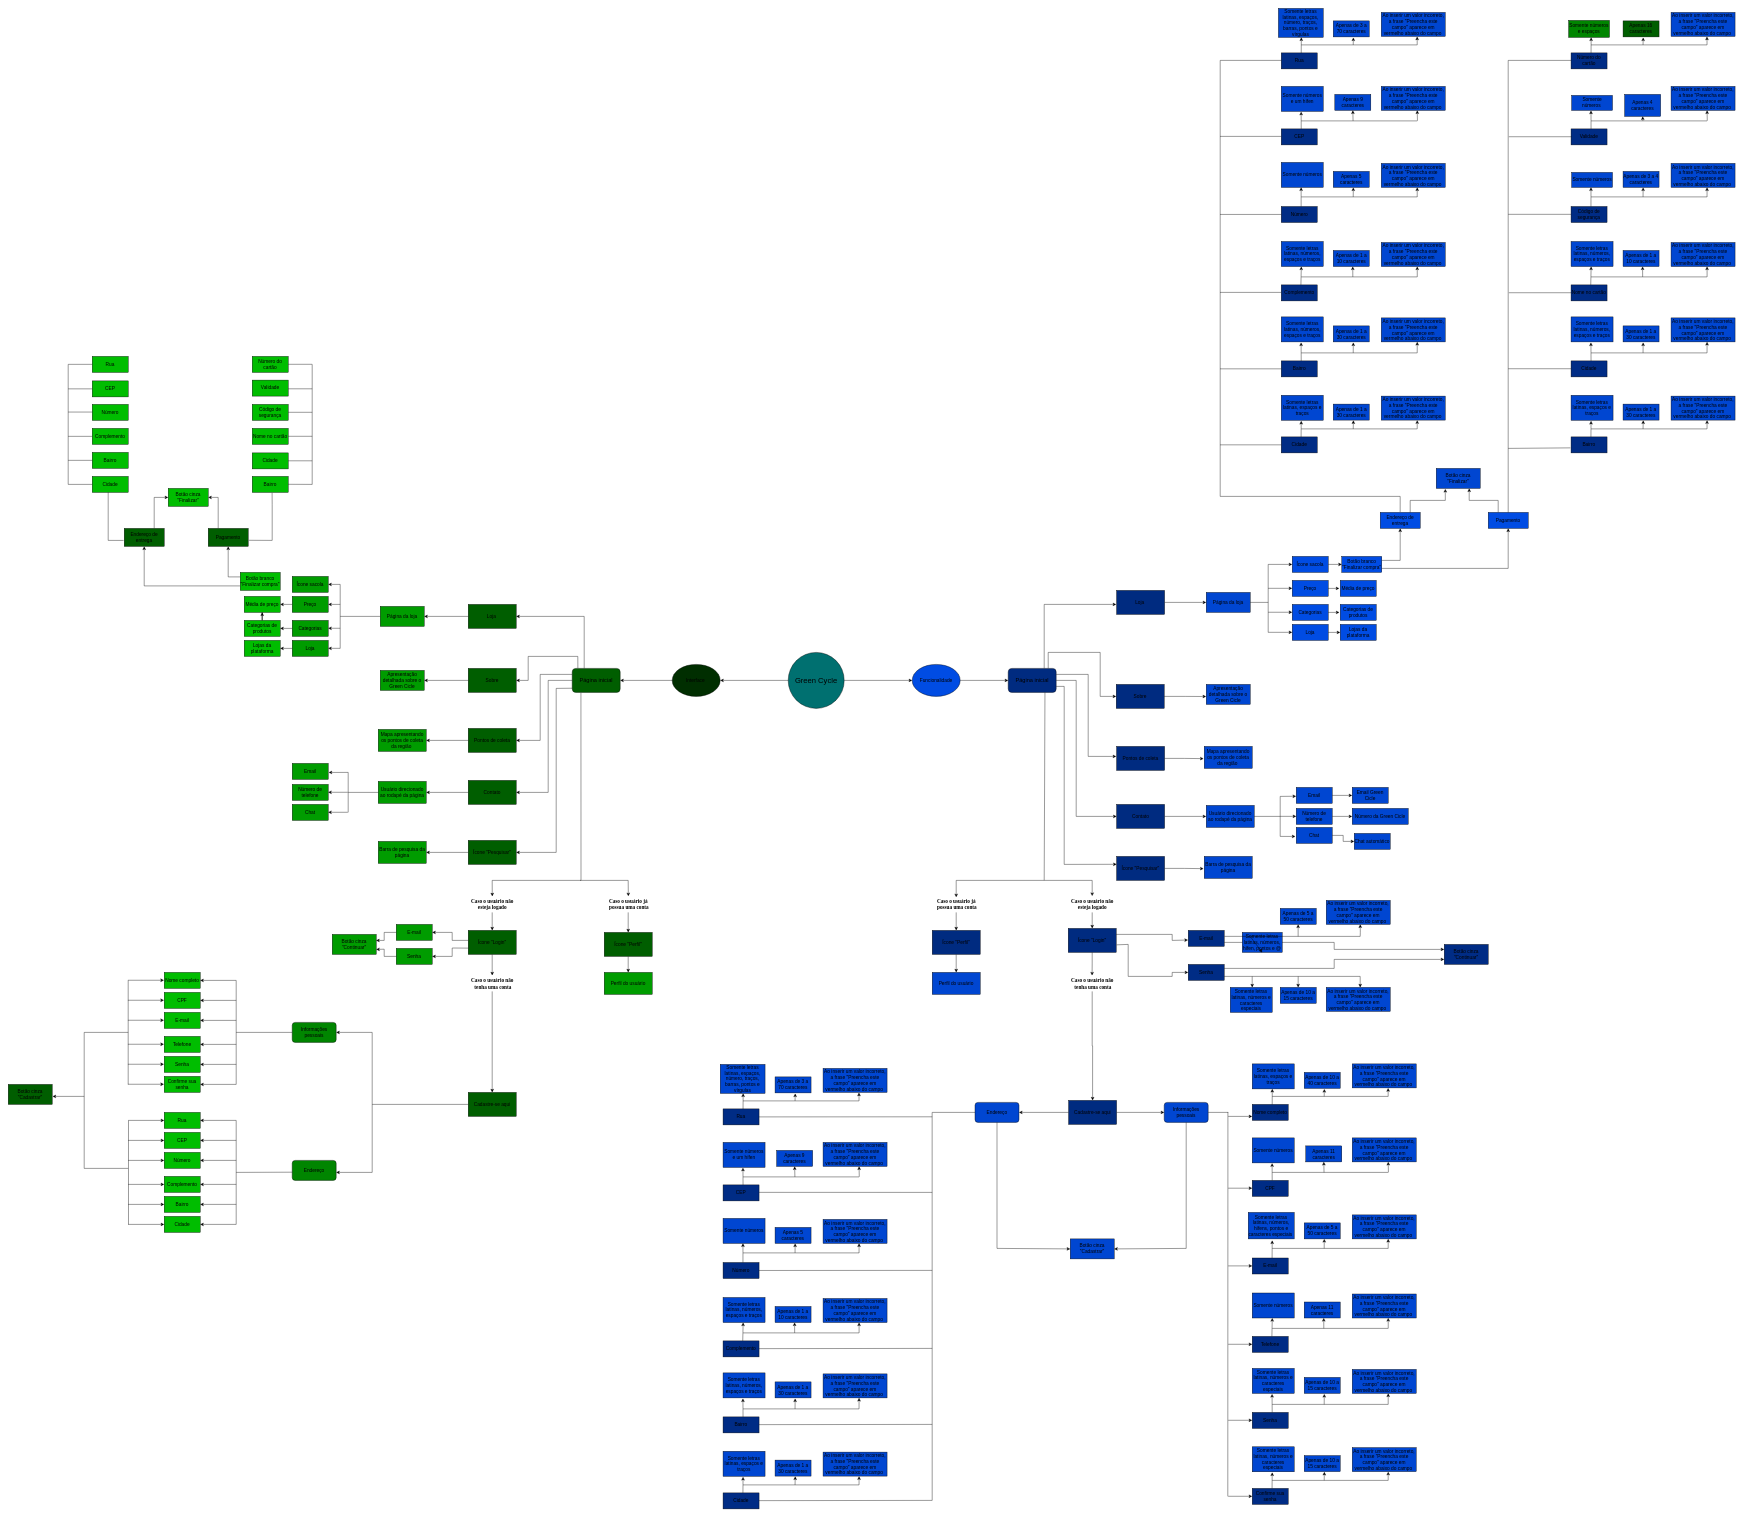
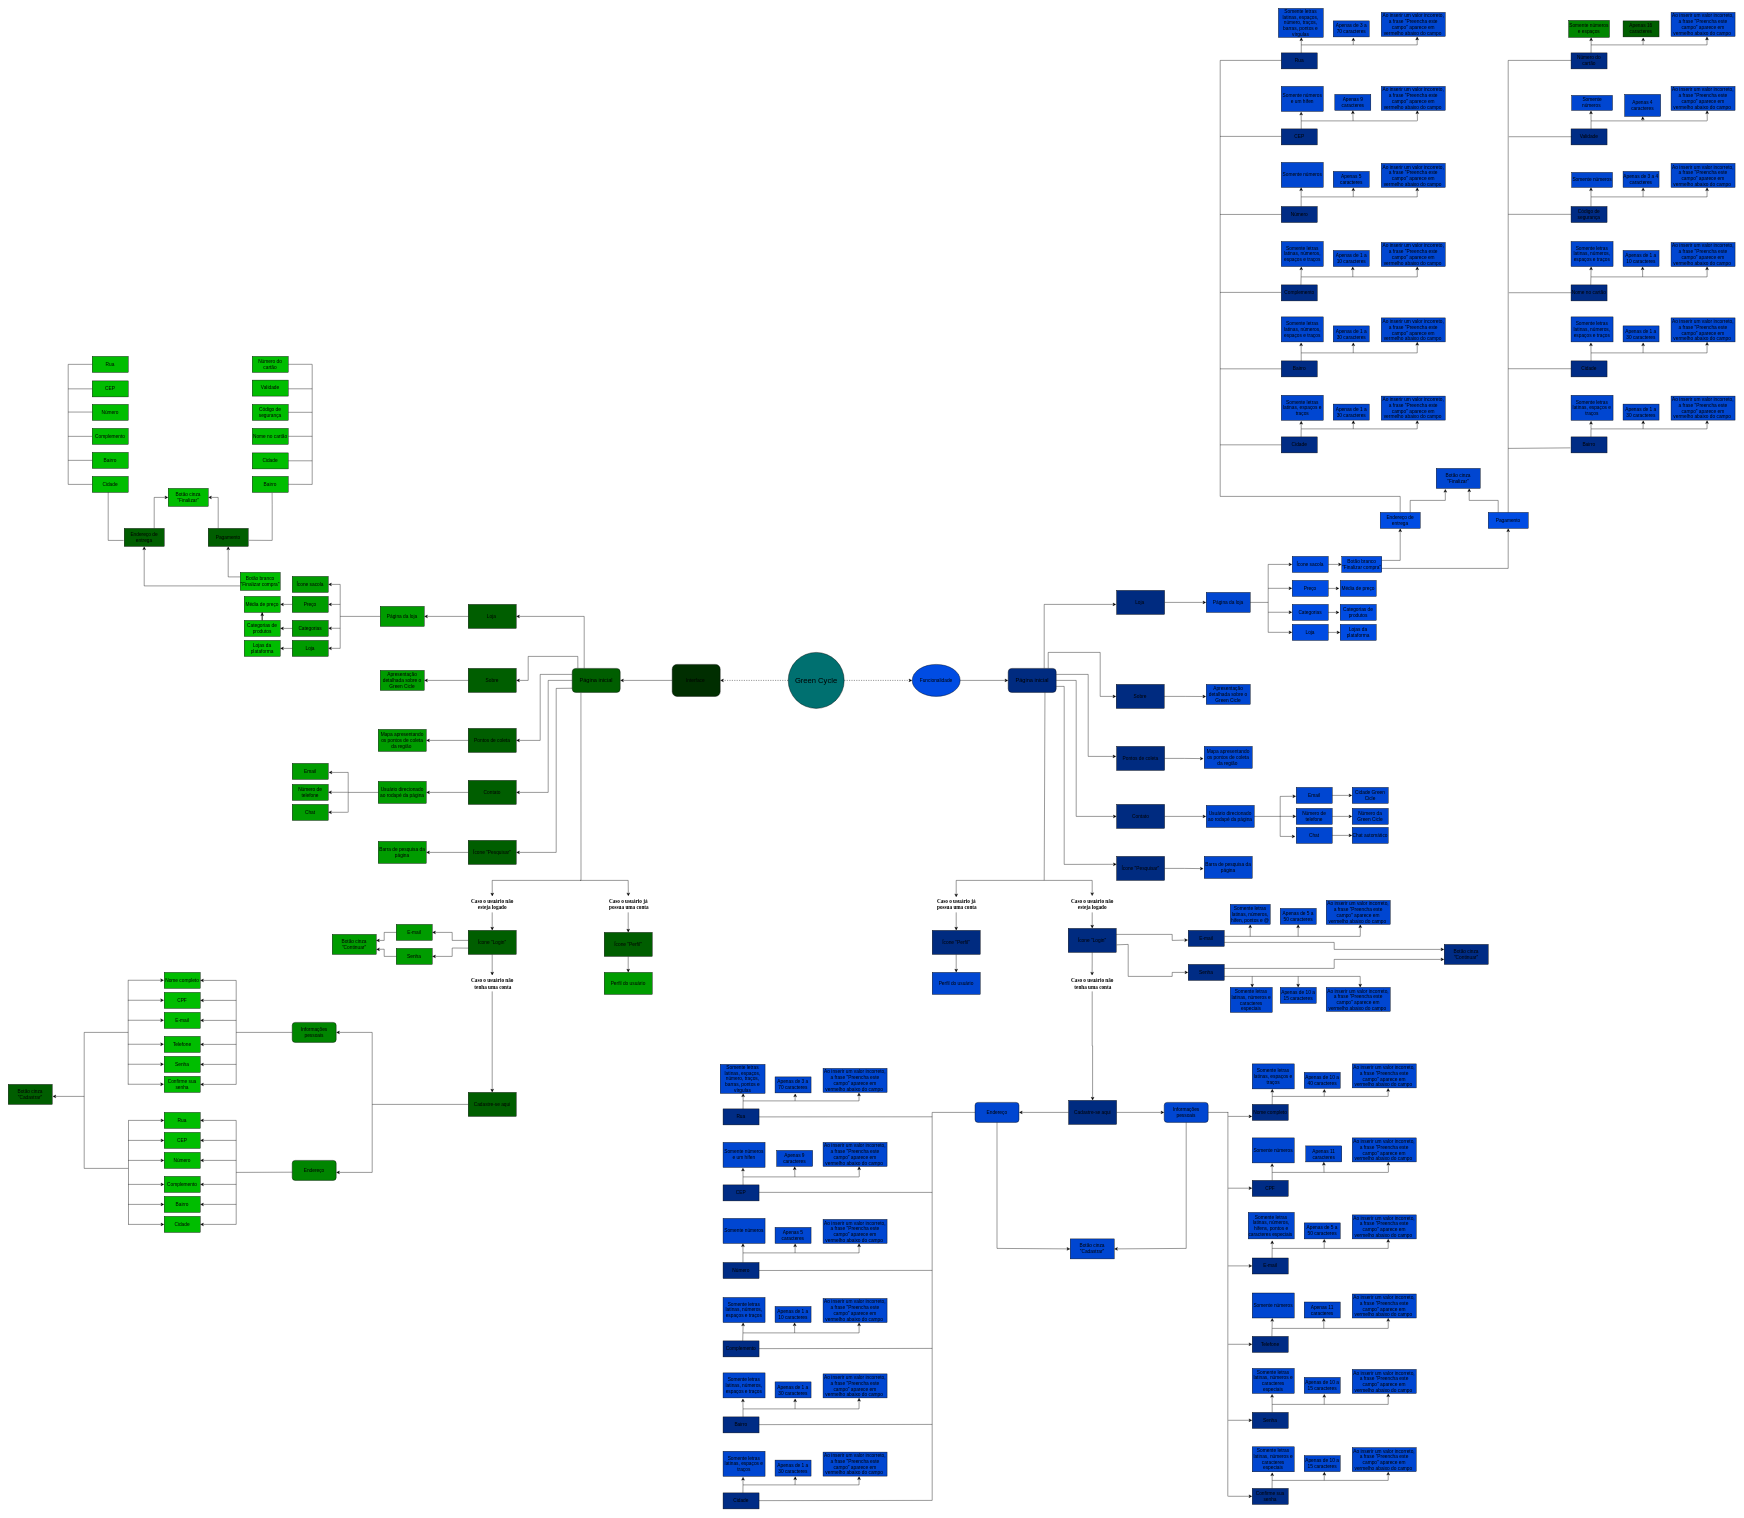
node "Interface": shape ellipse -> rounded rectangle
edge "Green Cycle" -> "Interface": style solid -> dashed
edge "Green Cycle" -> "Funcionalidade": style solid -> dashed
node "Email Green Cicle": label "Email Green Cicle" -> "Cidade Green Cicle"
node "Número da Green Cicle": size 56x16 -> 36x16
node "Chat automático": moved (1372, 841) -> (1370, 835)
node "Somente letras latinas, números, hífen, pontos e @": moved (1262, 942) -> (1250, 914)
